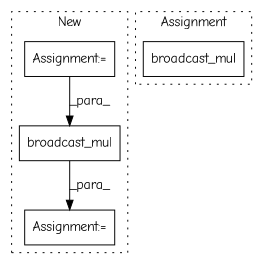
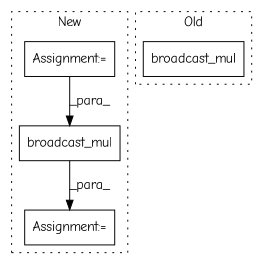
cluster "Assignment": label "Assignment" -> "Old"
